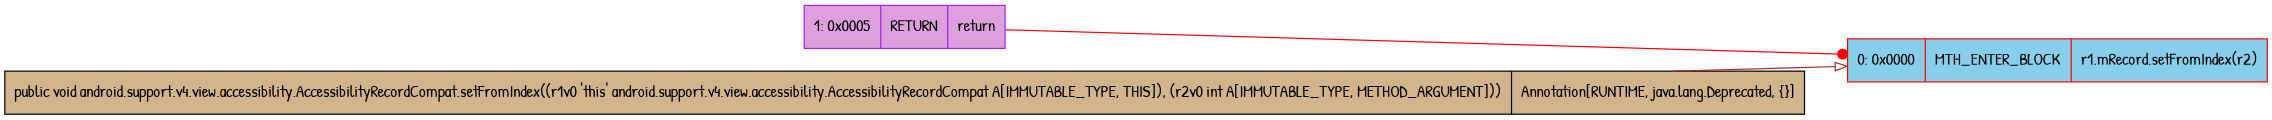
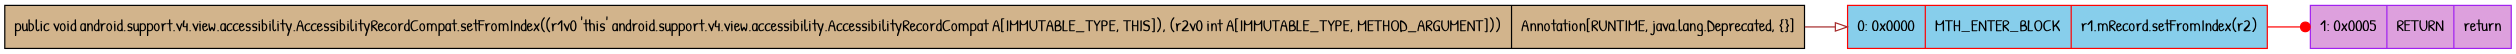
edge "1: 0x0005" -> "0: 0x0000": reversed
